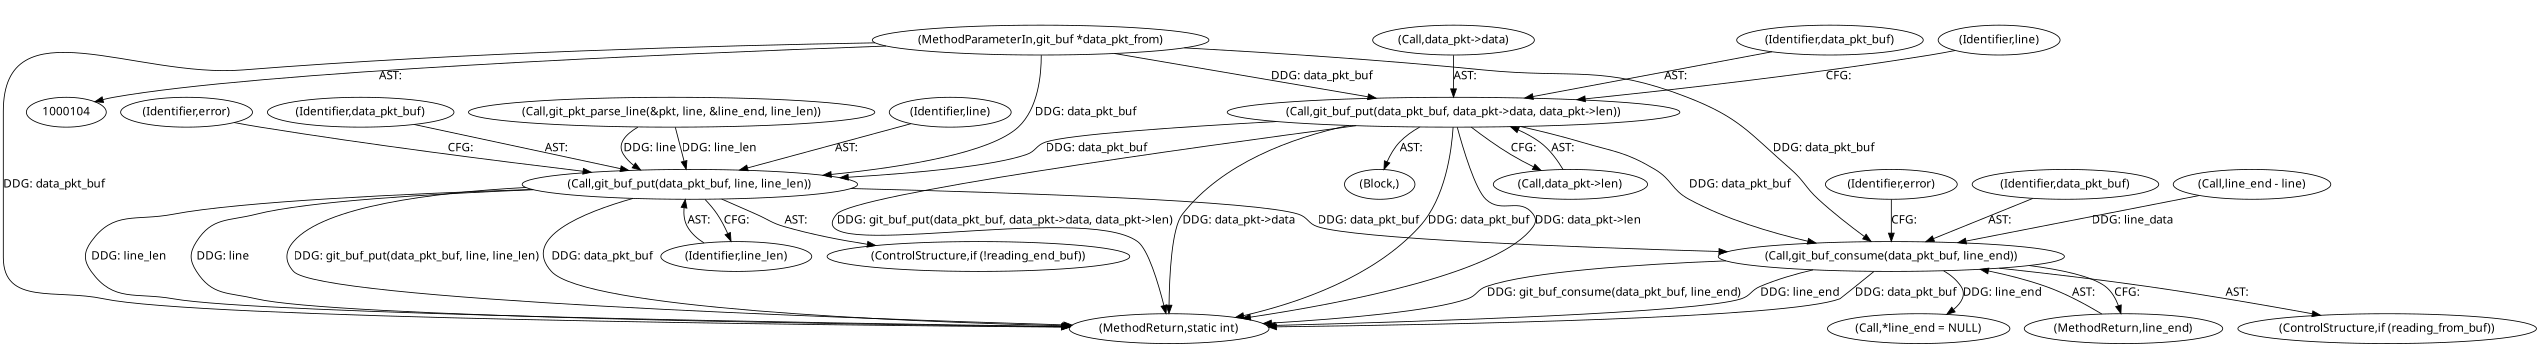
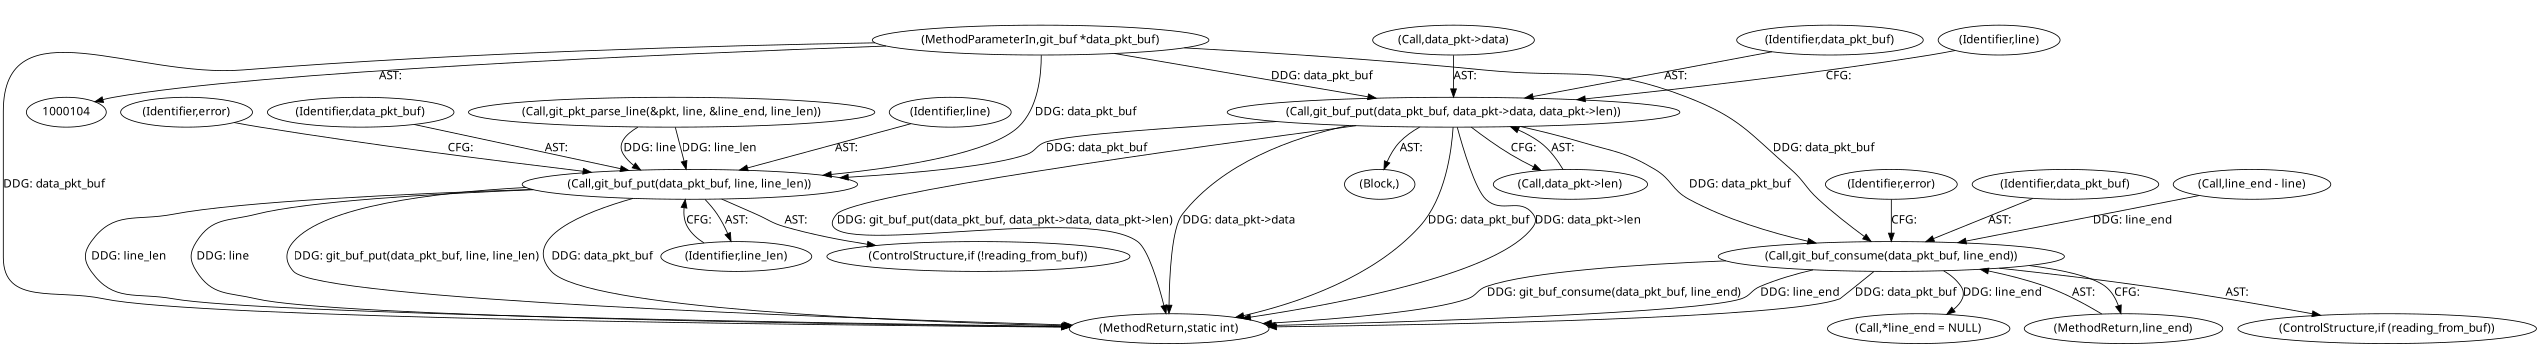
node "(MethodParameterIn,git_buf *data_pkt_from)": label "(MethodParameterIn,git_buf *data_pkt_from)" -> "(MethodParameterIn,git_buf *data_pkt_buf)"
edge "(Call,git_buf_put(data_pkt_buf, line, line_len))" -> "(Call,git_buf_consume(data_pkt_buf, line_end))": removed, label "DDG: data_pkt_buf"
edge "(Identifier,line_len)" -> "(Call,git_buf_put(data_pkt_buf, line, line_len))": label "AST: " -> "CFG: "
edge "(Call,git_buf_put(data_pkt_buf, line, line_len))" -> "(Identifier,line_len)": label "CFG: " -> "AST: "
edge "(Call,line_end - line)" -> "(Call,git_buf_consume(data_pkt_buf, line_end))": label "DDG: line_data" -> "DDG: line_end"
node "(ControlStructure,if (!reading_end_buf))": label "(ControlStructure,if (!reading_end_buf))" -> "(ControlStructure,if (!reading_from_buf))"
